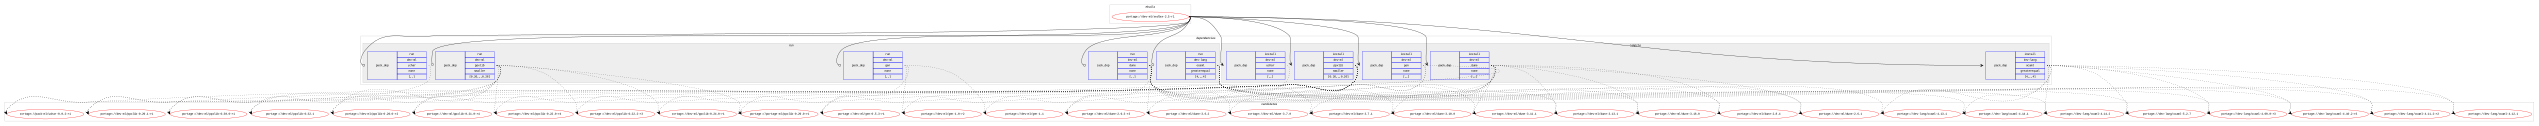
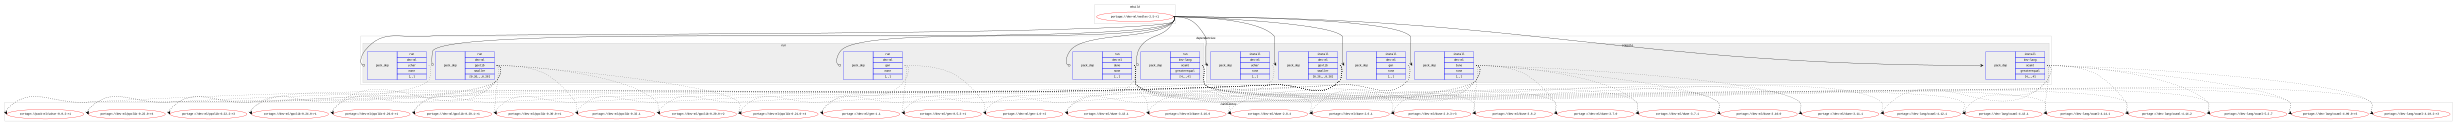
node "portage://portage-ml/ppxlib-0.29.0-r1": label "portage://portage-ml/ppxlib-0.29.0-r1" -> "portage://dev-ml/ppxlib-0.29.0-r1"
node "portage://dev-lang/ocaml-4.11.2-r2": removed
